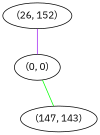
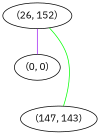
edge "(0, 0)" -- "(147, 143)": now "(26, 152)" -- "(147, 143)"
